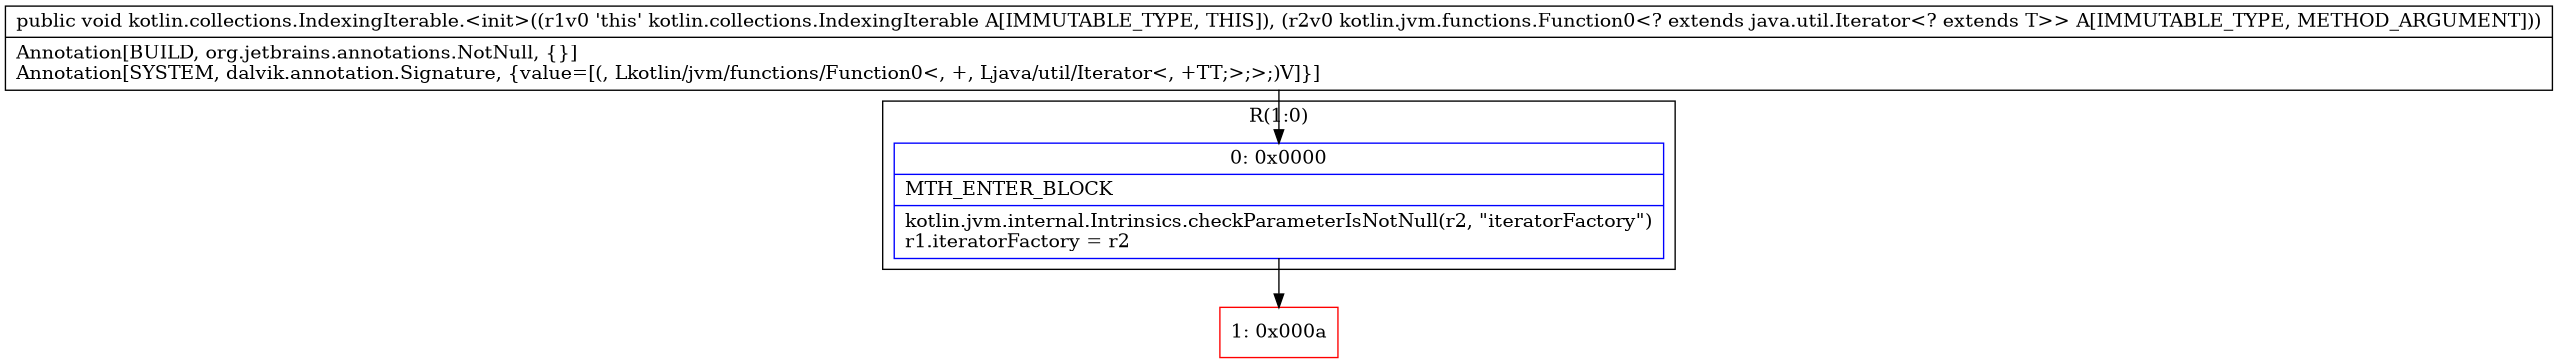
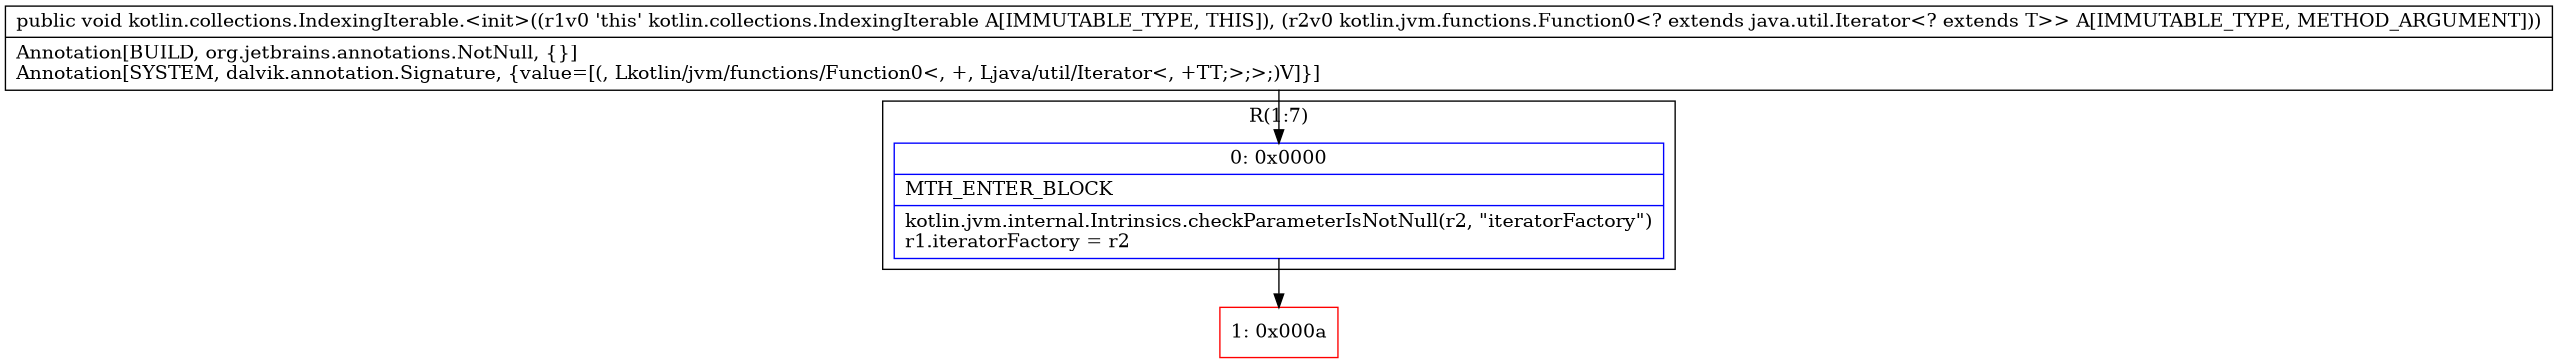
cluster "R(1:0)": label "R(1:0)" -> "R(1:7)"
